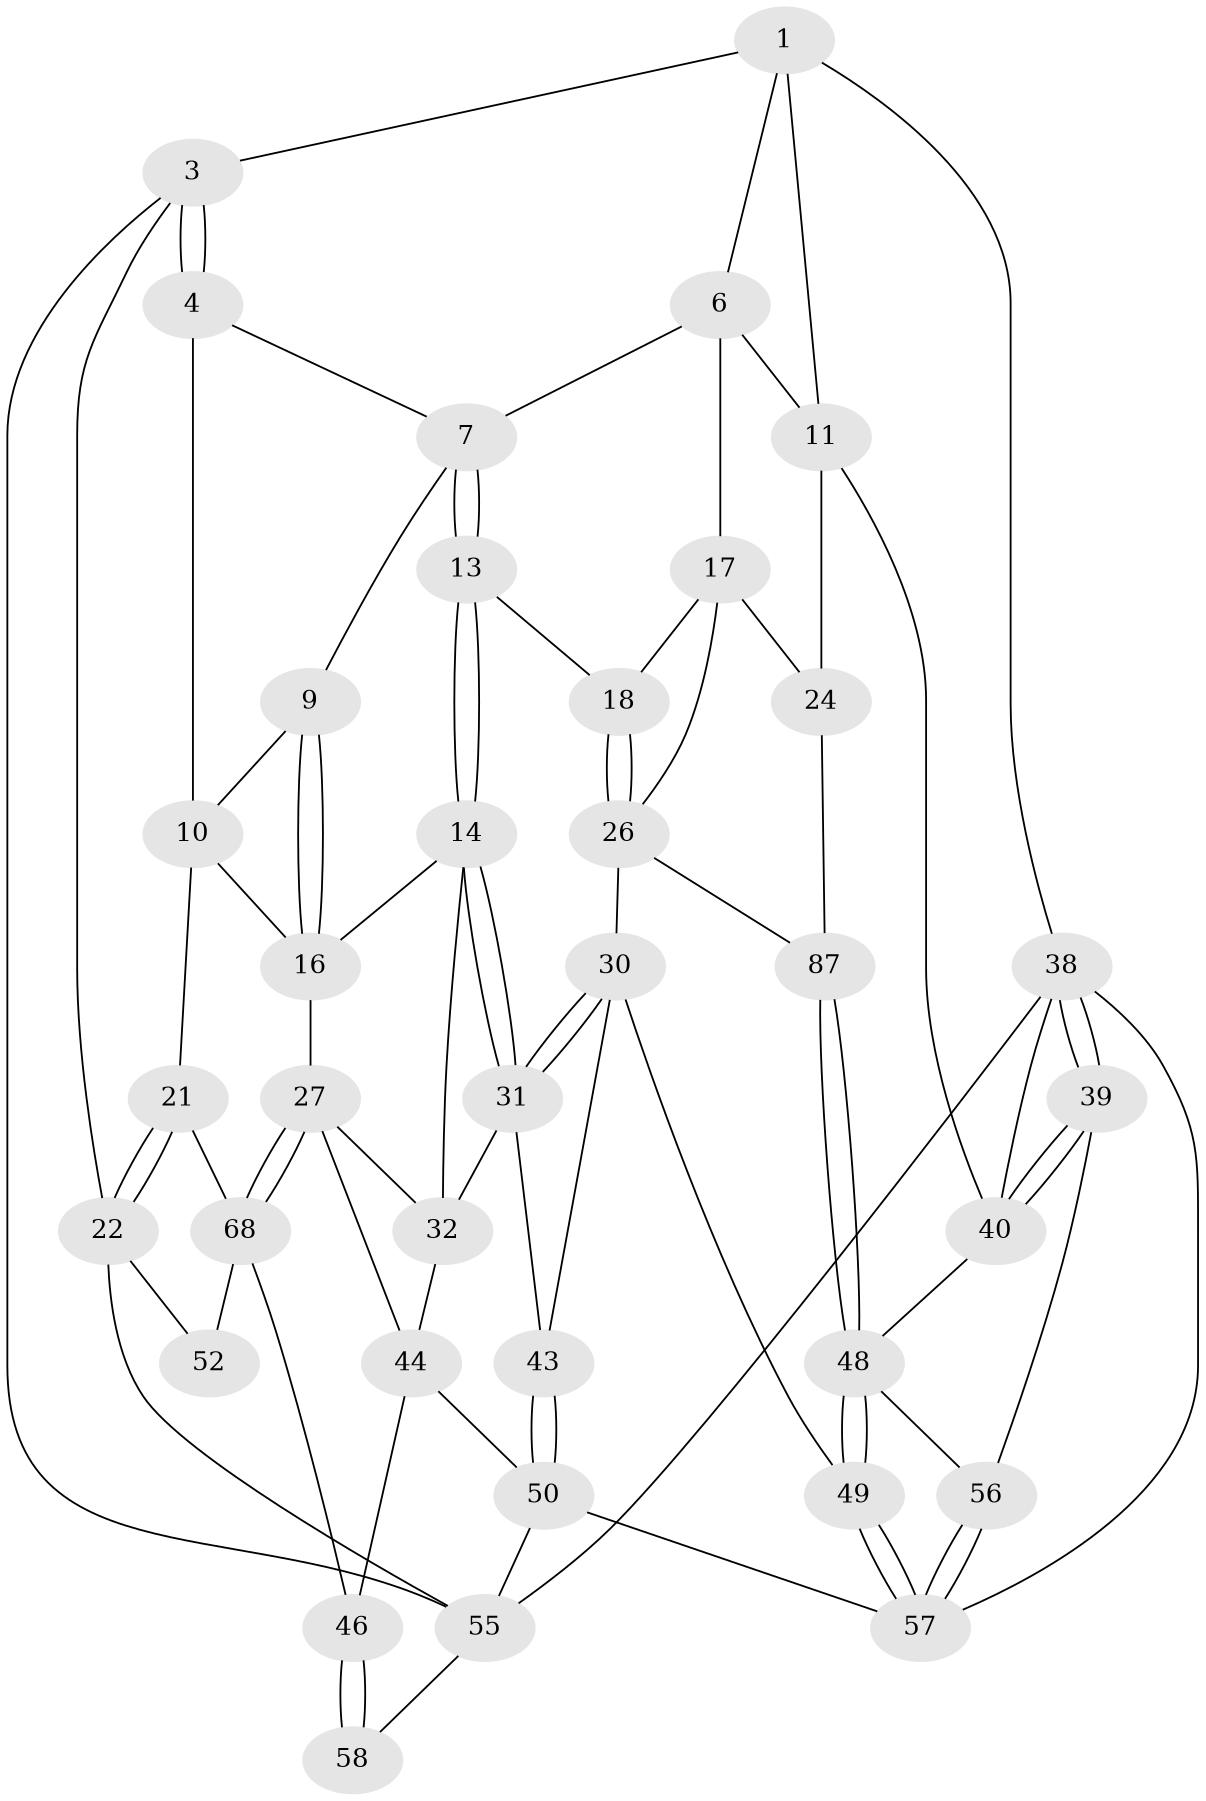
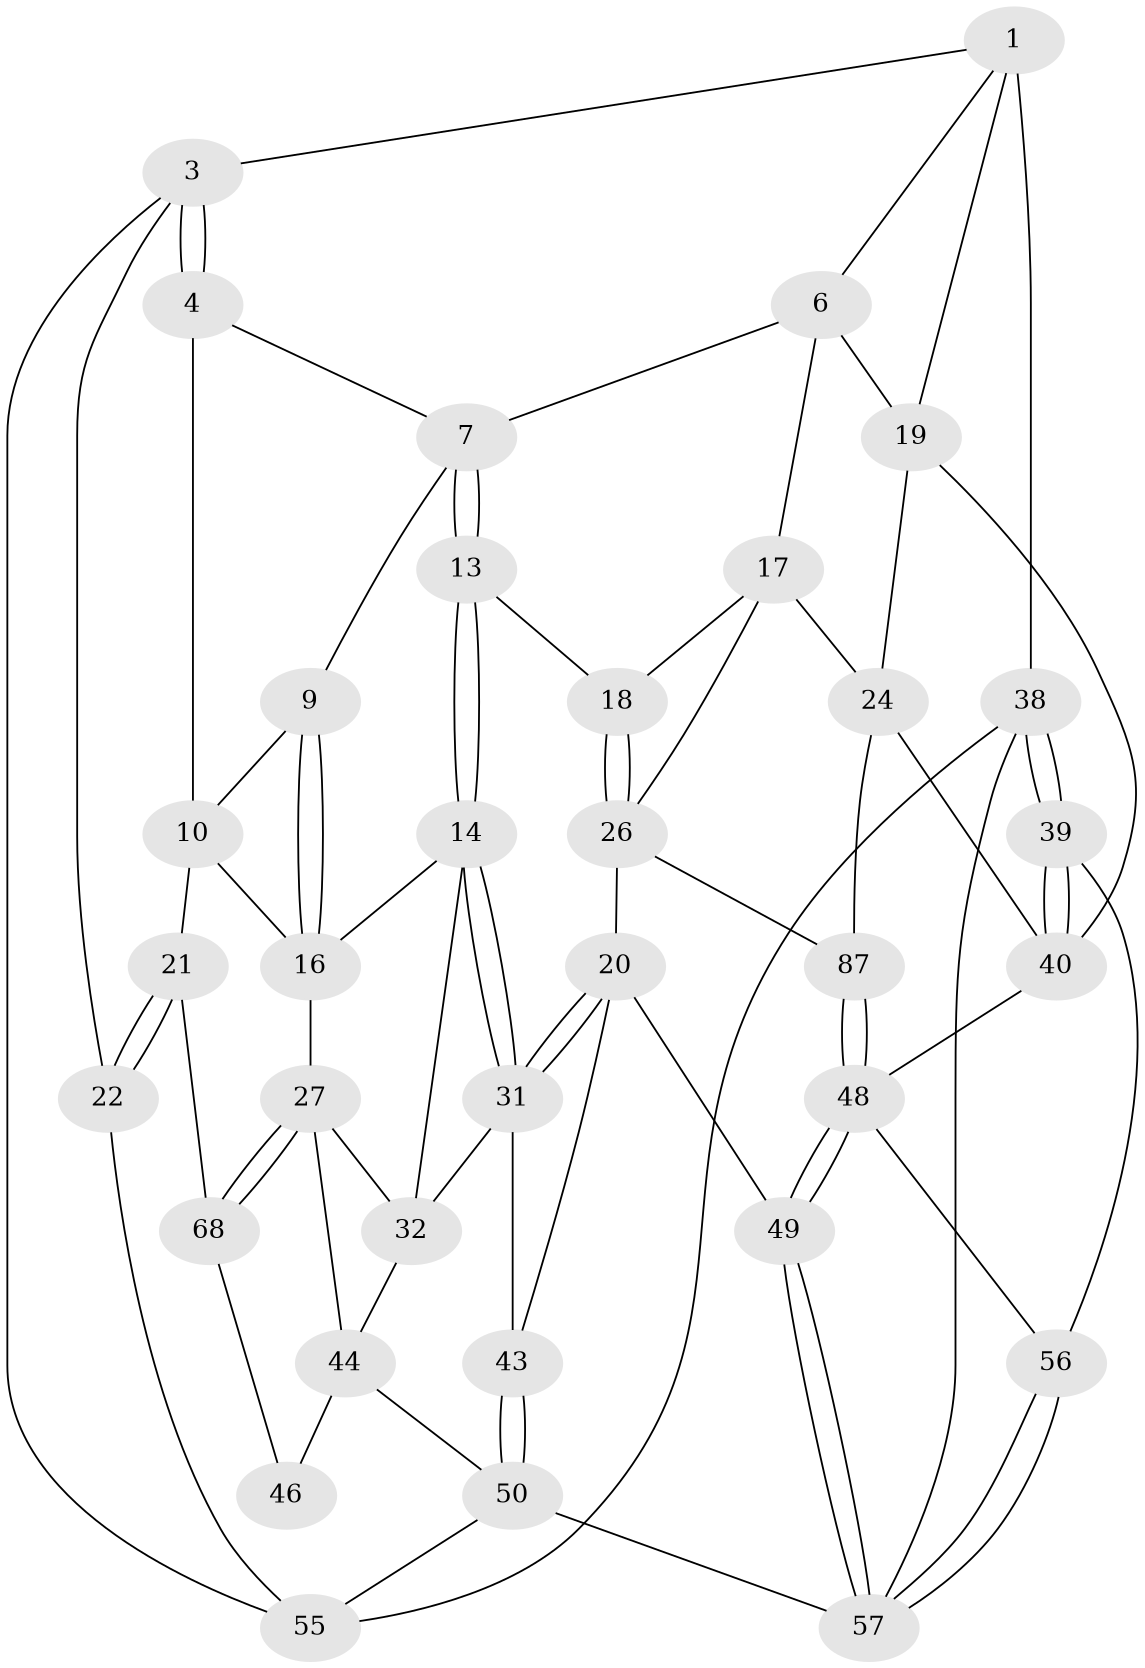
node "11": label "11" -> "19"
node "30": label "30" -> "20"
edge "38" -- "40": now "24" -- "40"
node "52": removed
node "58": removed
